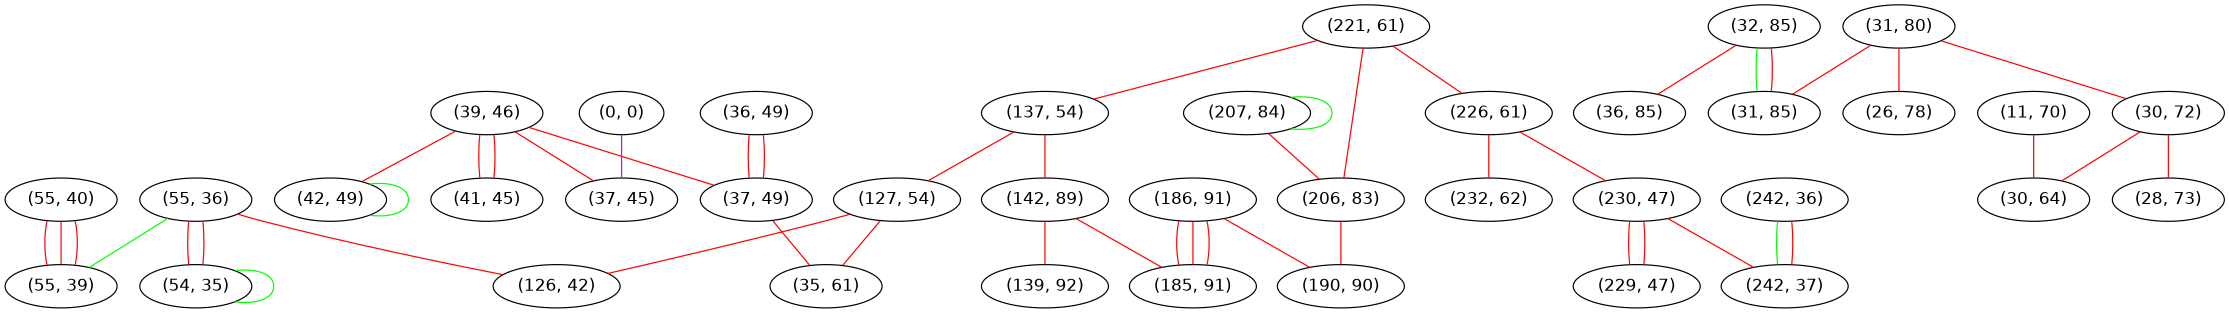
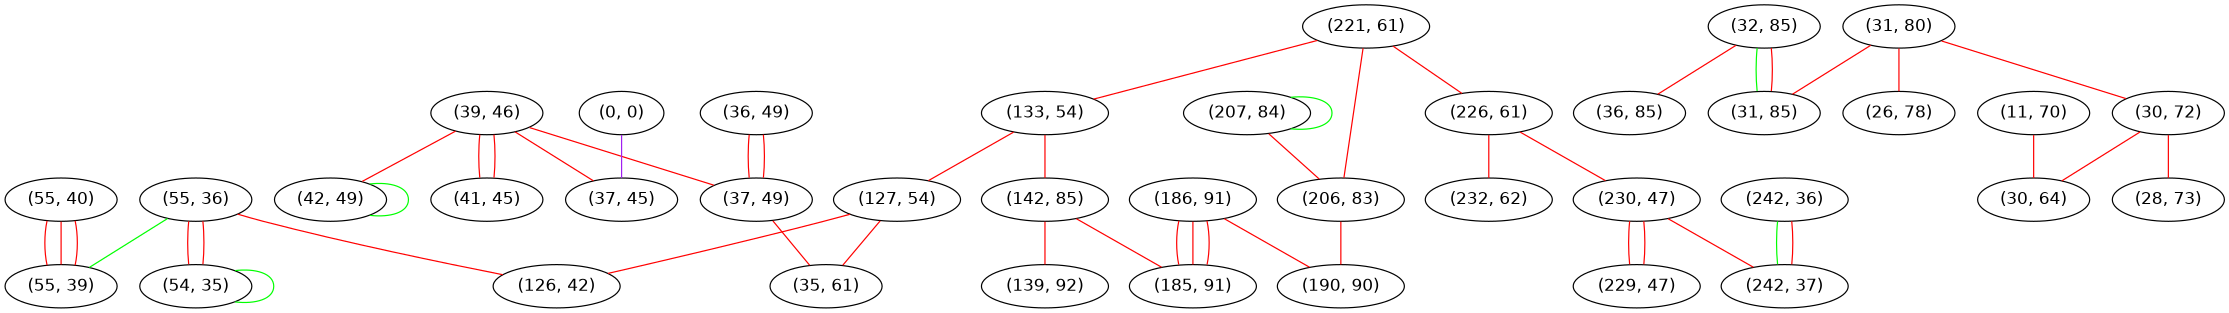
node "(137, 54)": label "(137, 54)" -> "(133, 54)"
node "(142, 89)": label "(142, 89)" -> "(142, 85)"
